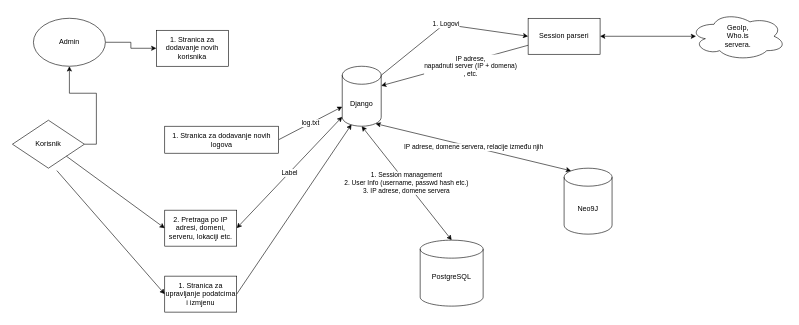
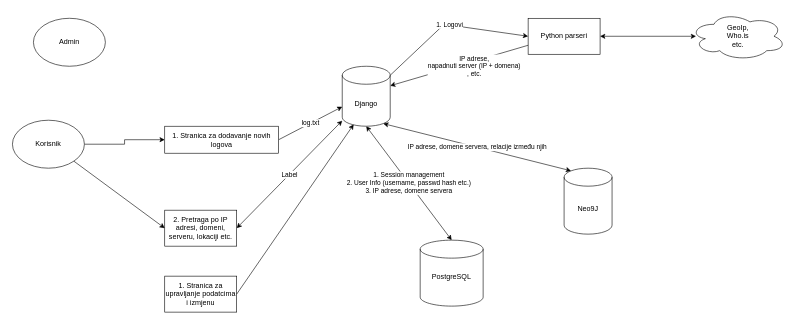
node "Session parseri": label "Session parseri" -> "Python parseri"
node "GeoIp, Who.is servera.": label "GeoIp, Who.is servera." -> "GeoIp, Who.is etc."
edge "Admin" -> "1. Stranica za dodavanje novih korisnika": removed
node "1. Stranica za dodavanje novih korisnika": removed
node "Django": size 39x60 -> 48x60
edge "Korisnik" -> "Admin": now "Korisnik" -> "1. Stranica za dodavanje novih logova"
node "Korisnik": shape diamond -> ellipse
edge "Korisnik" -> "1. Stranica za upravljanje podatcima i izmjenu": removed
